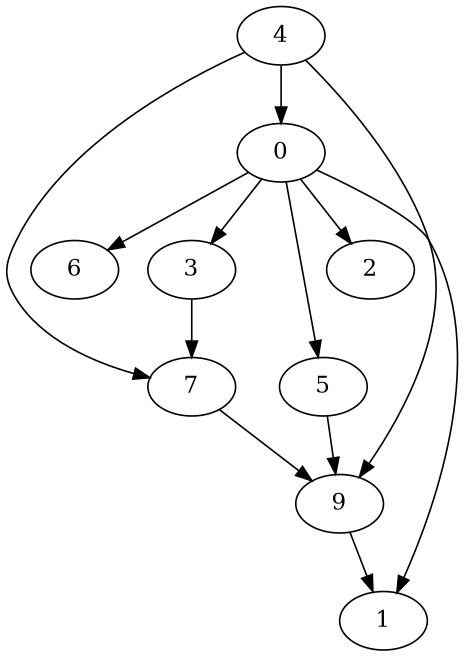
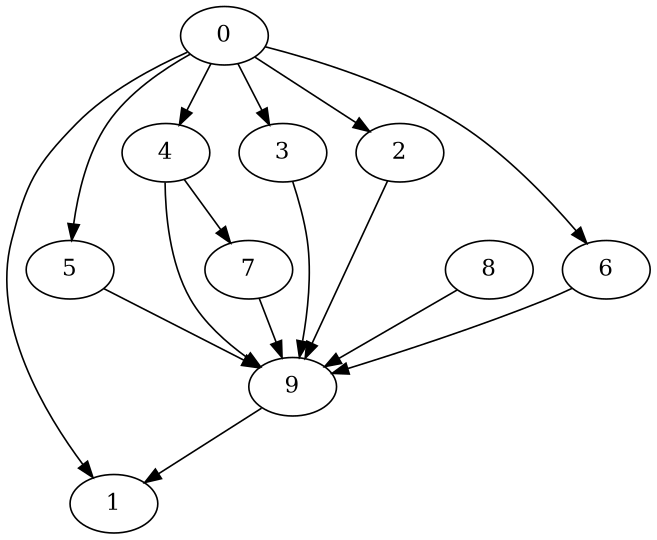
edge "4" -> "0": reversed
edge "2" -> "9": added
node "8": added
edge "3" -> "7": now "3" -> "9"
edge "6" -> "9": added
